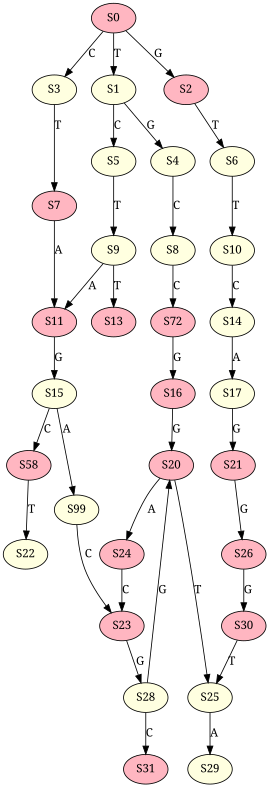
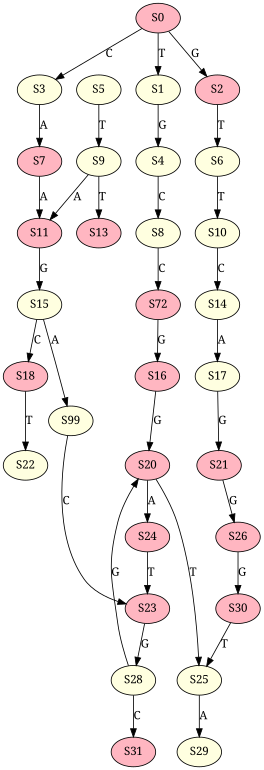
edge "S1" -> "S5": removed, label "C"
edge "S3" -> "S7": label "T" -> "A"
node "S58": label "S58" -> "S18"
edge "S24" -> "S23": label "C" -> "T"
